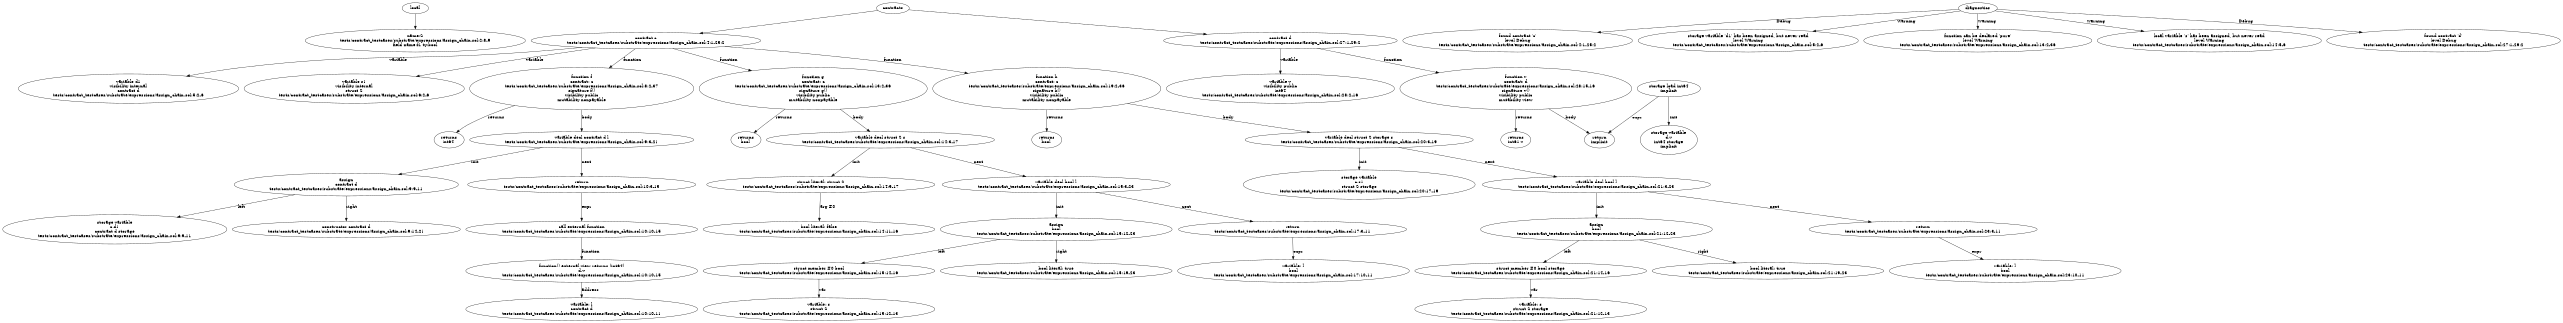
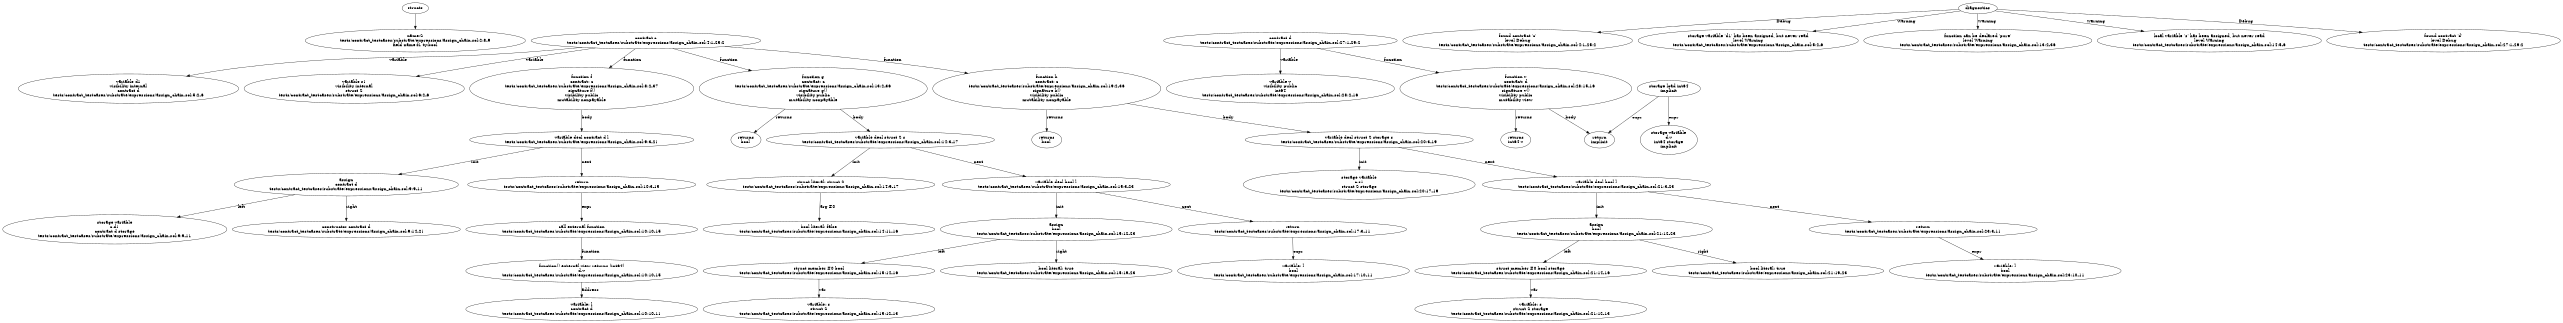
node "local": label "local" -> "structs"
node "contracts": removed
edge "storage load int64 implicit" -> "storage variable d.v int64 storage implicit": label "init" -> "expr"
node "returns int64": removed
node "returns int61 v": label "returns int61 v" -> "returns int64 v"
